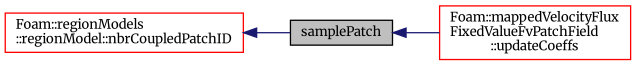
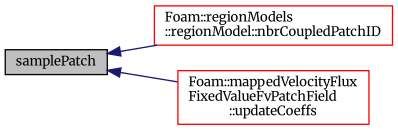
edge "samplePatch" -> "Foam::regionModels ::regionModel::nbrCoupledPatchID": reversed
